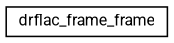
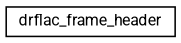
node "drflac_frame_frame": label "drflac_frame_frame" -> "drflac_frame_header"
